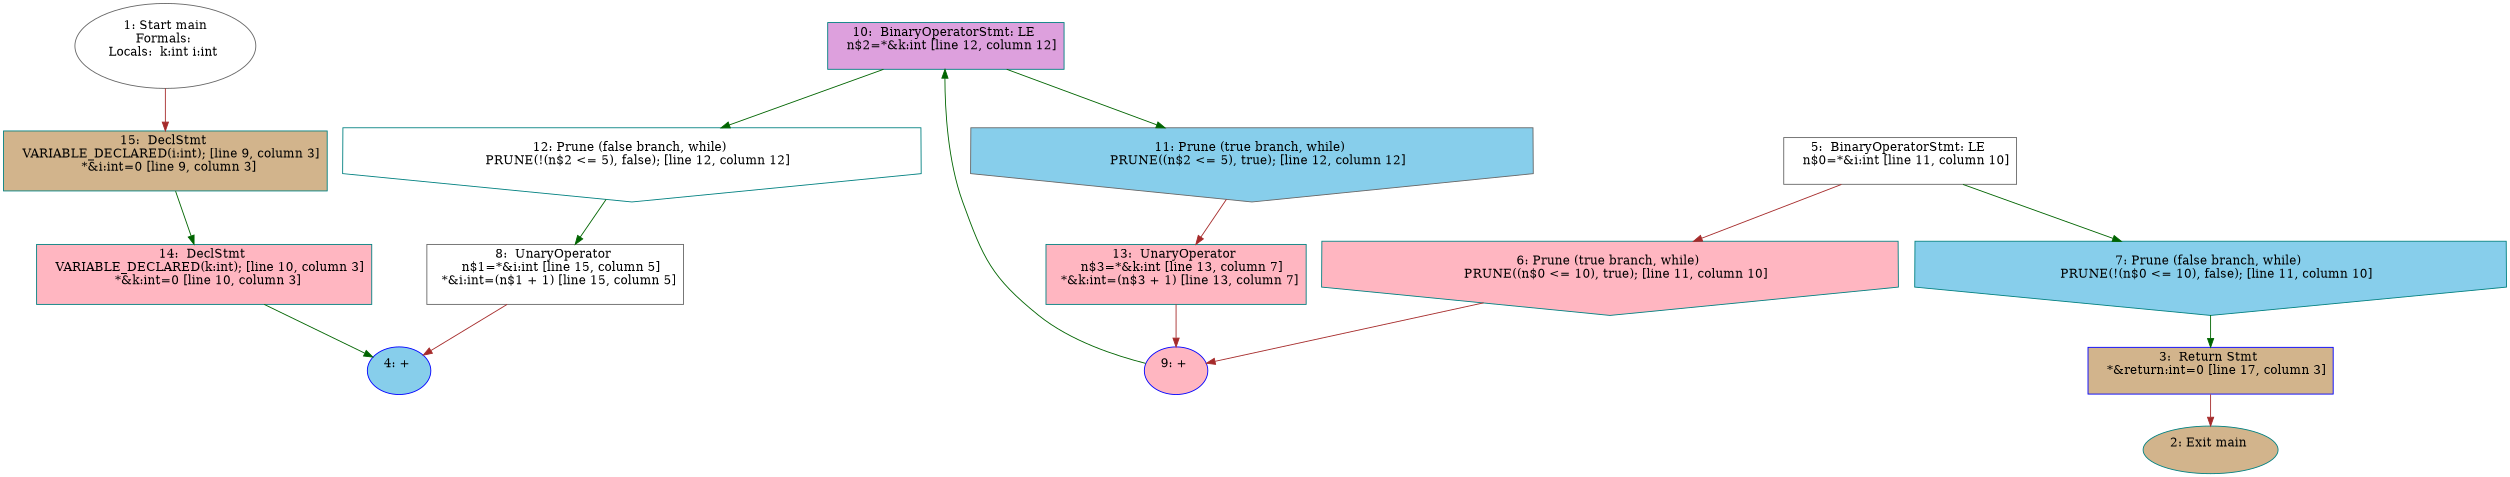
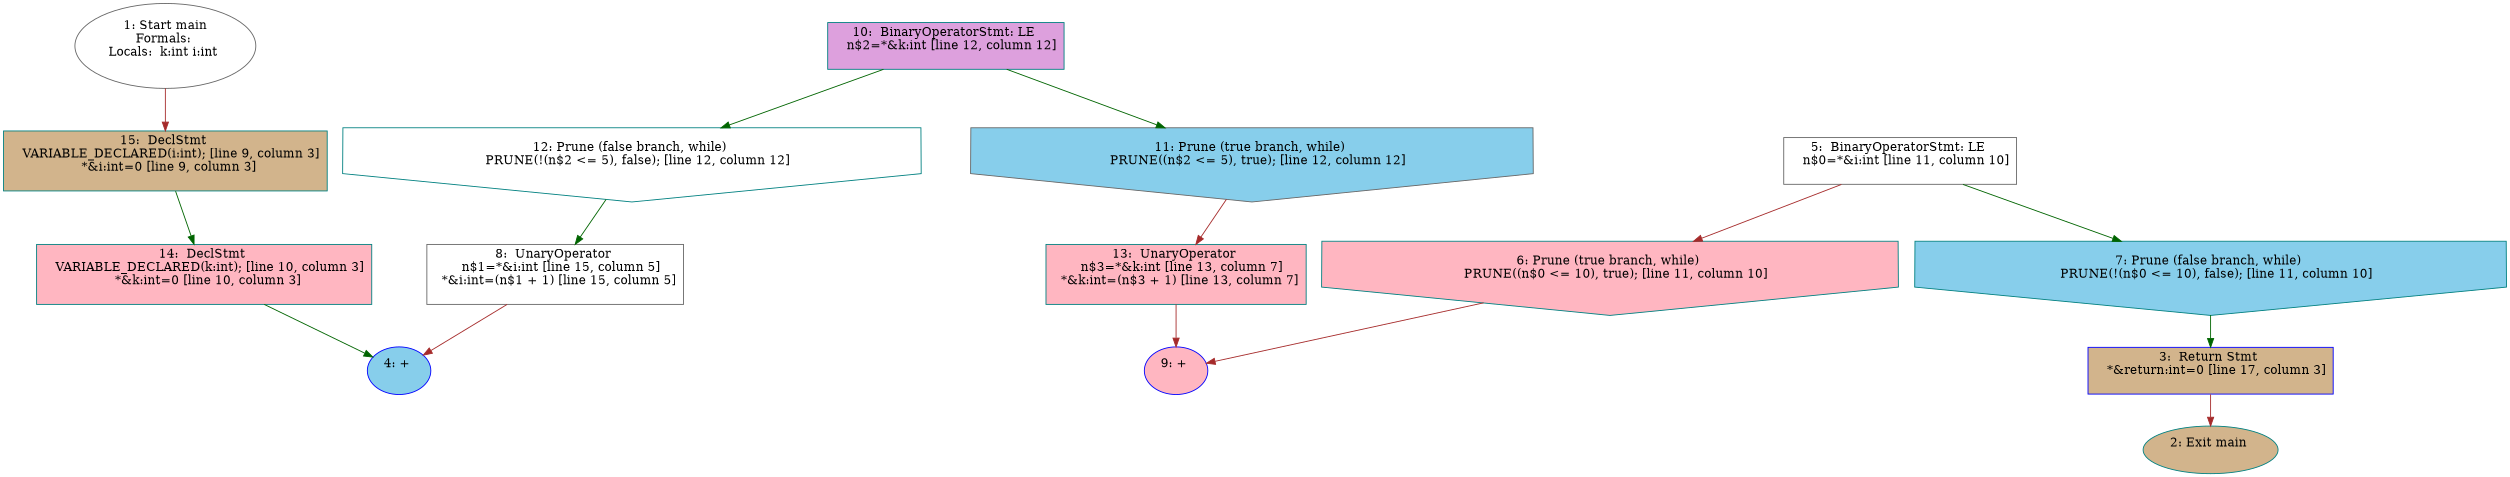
edge "9: +" -> "10:  BinaryOperatorStmt: LE n$2=*&k:int [line 12, column 12]": removed
